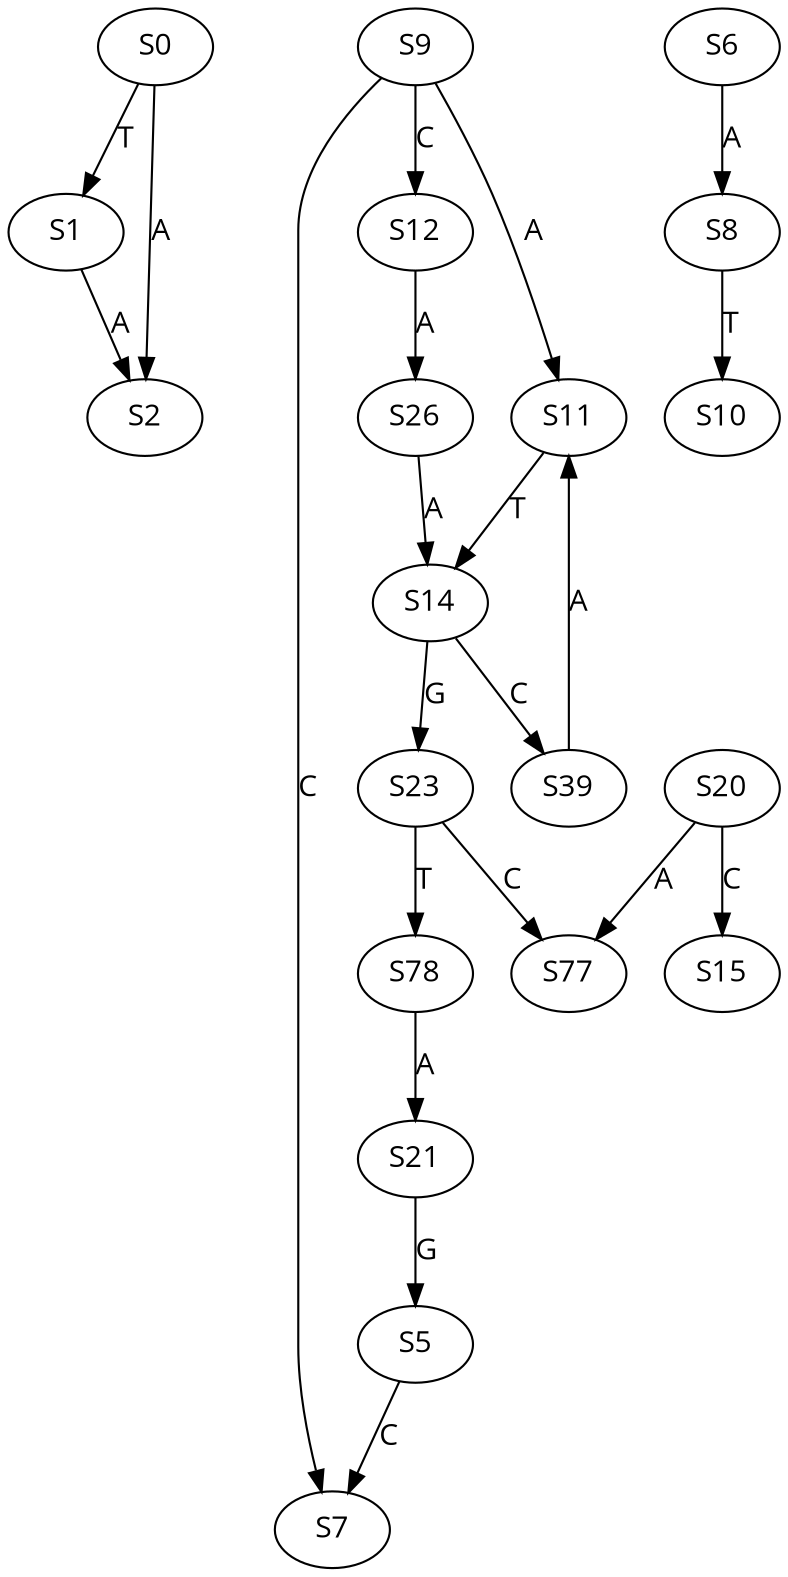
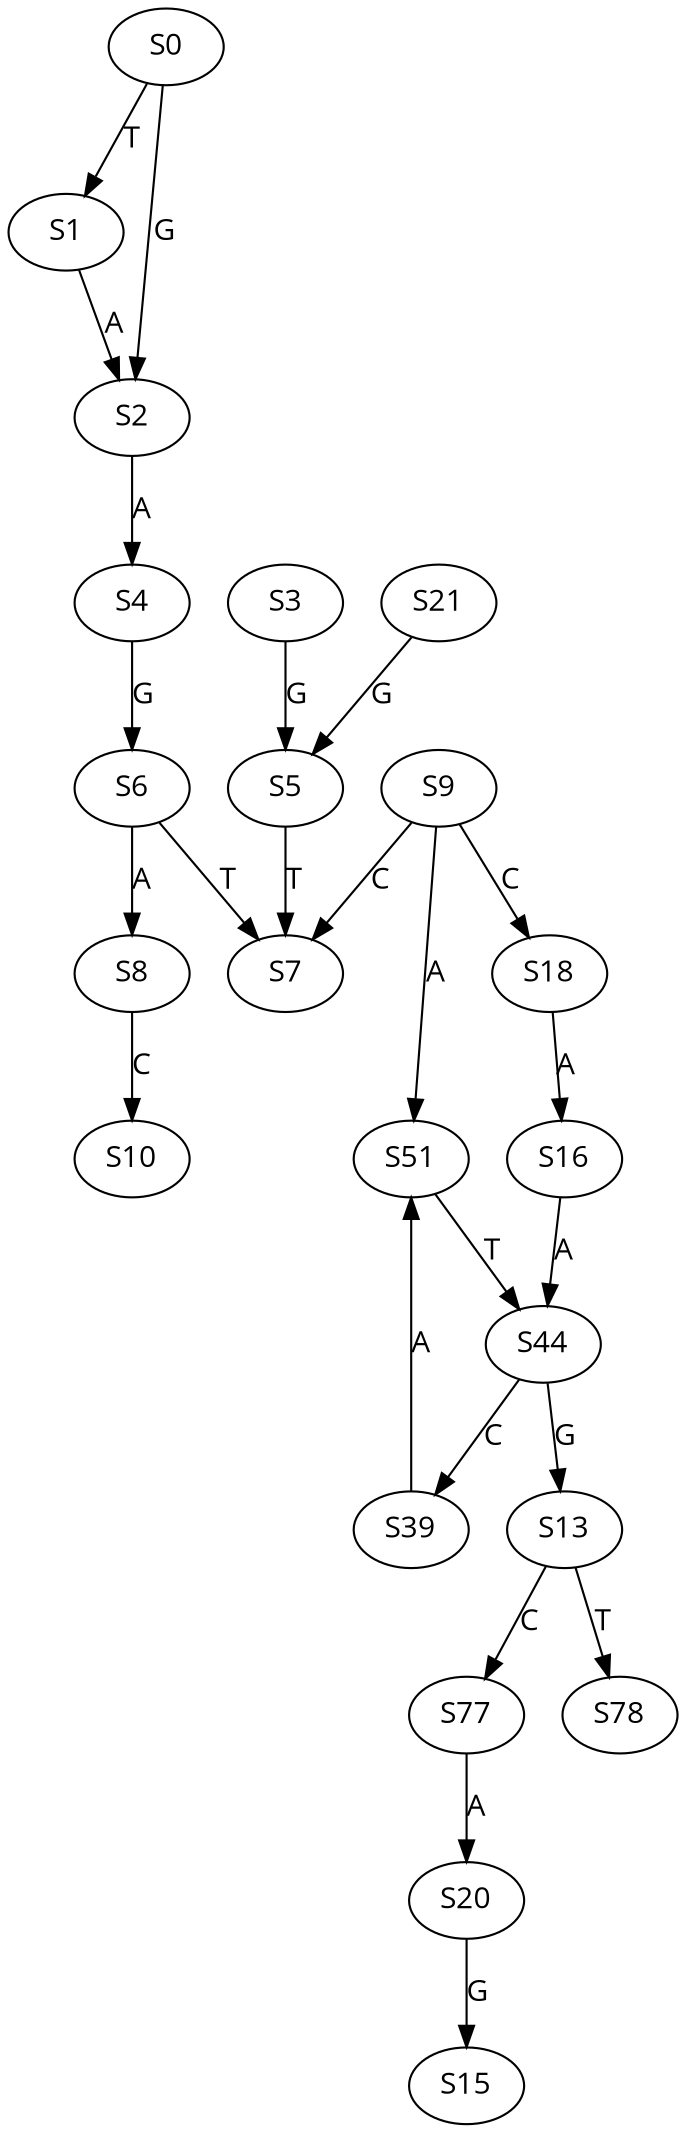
edge "S0" -> "S2": label "A" -> "G"
node "S12": label "S12" -> "S18"
edge "S8" -> "S10": label "T" -> "C"
node "S26": label "S26" -> "S16"
node "S11": label "S11" -> "S51"
node "S4": added
node "S3": added
node "S14": label "S14" -> "S44"
node "S23": label "S23" -> "S13"
edge "S6" -> "S7": added, label "T"
edge "S20" -> "S77": reversed
edge "S20" -> "S15": label "C" -> "G"
edge "S78" -> "S21": removed, label "A"
edge "S5" -> "S7": label "C" -> "T"
